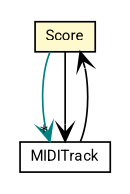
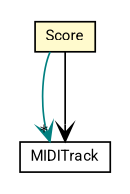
edge "MIDITrack" -> "Score": removed
